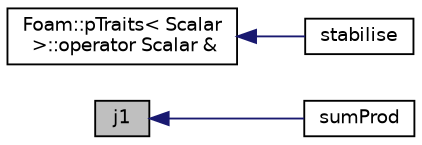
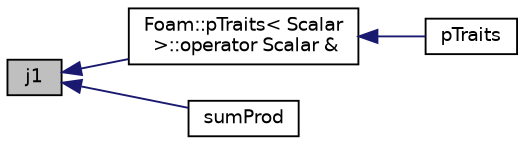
node "stabilise": label "stabilise" -> "pTraits"
edge "Foam::pTraits< Scalar >::operator Scalar &" -> "j1": added
